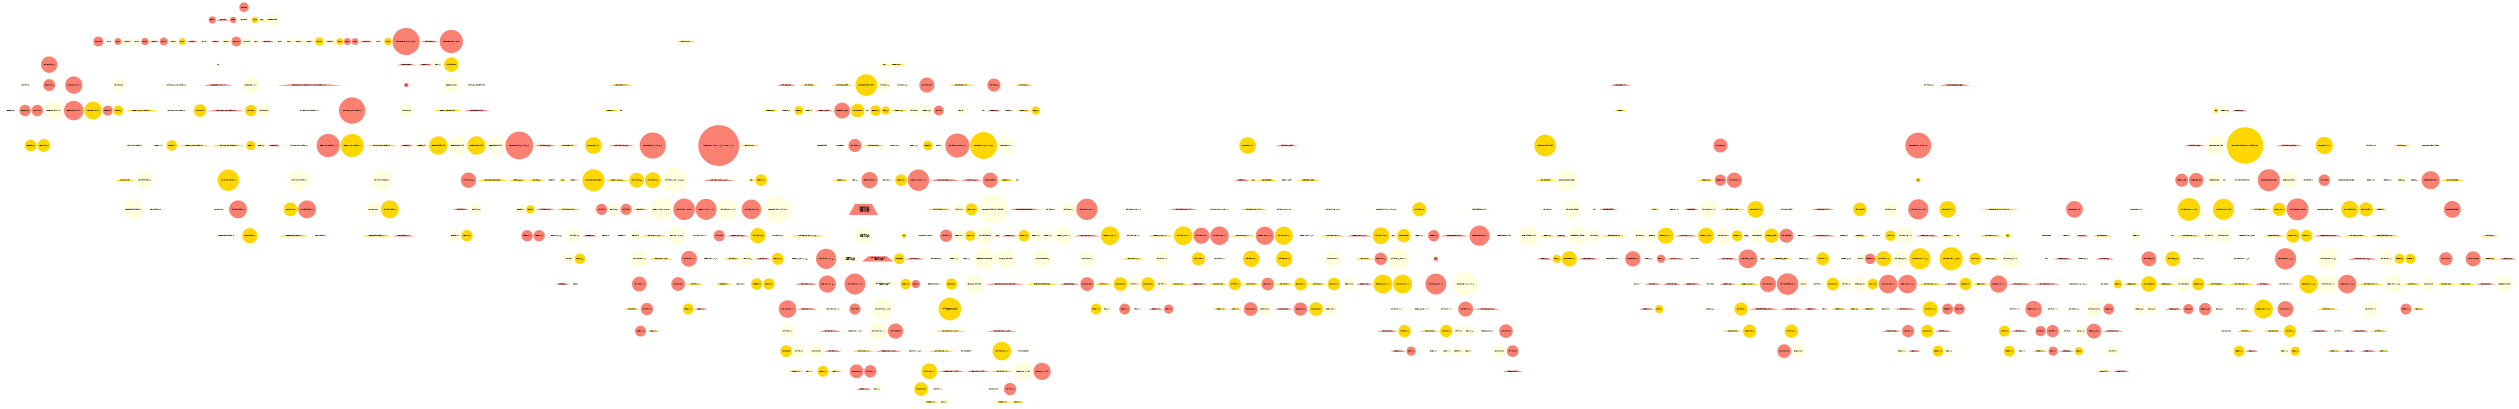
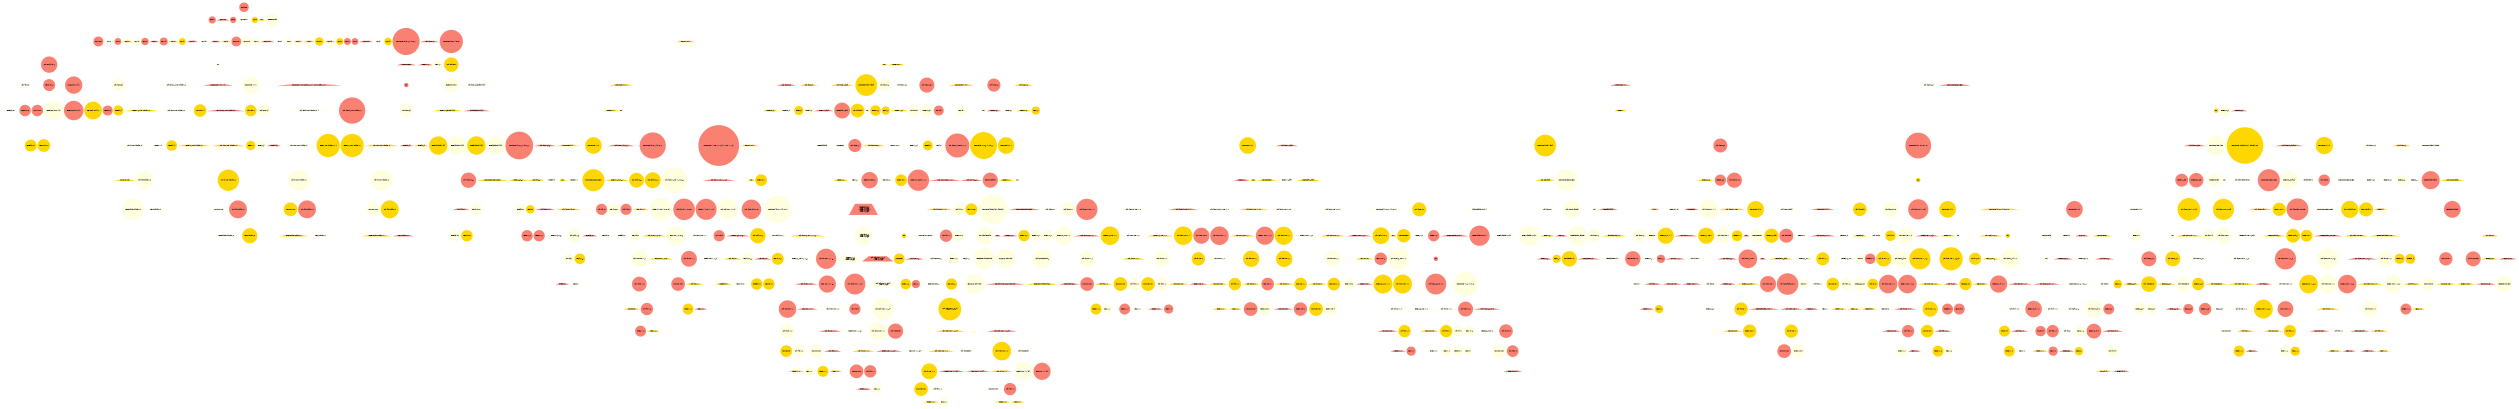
node "(IDENTIFIER,v9,*(_DWORD *)(dnsmasq_daemon + 248) > v9)": fillcolor salmon -> gold
node "(CONTROL_STRUCTURE,if ( v16 ),if ( v16 ))": fillcolor lightyellow -> gold
node "(LITERAL,0xC,v19 & 0xC)": removed
